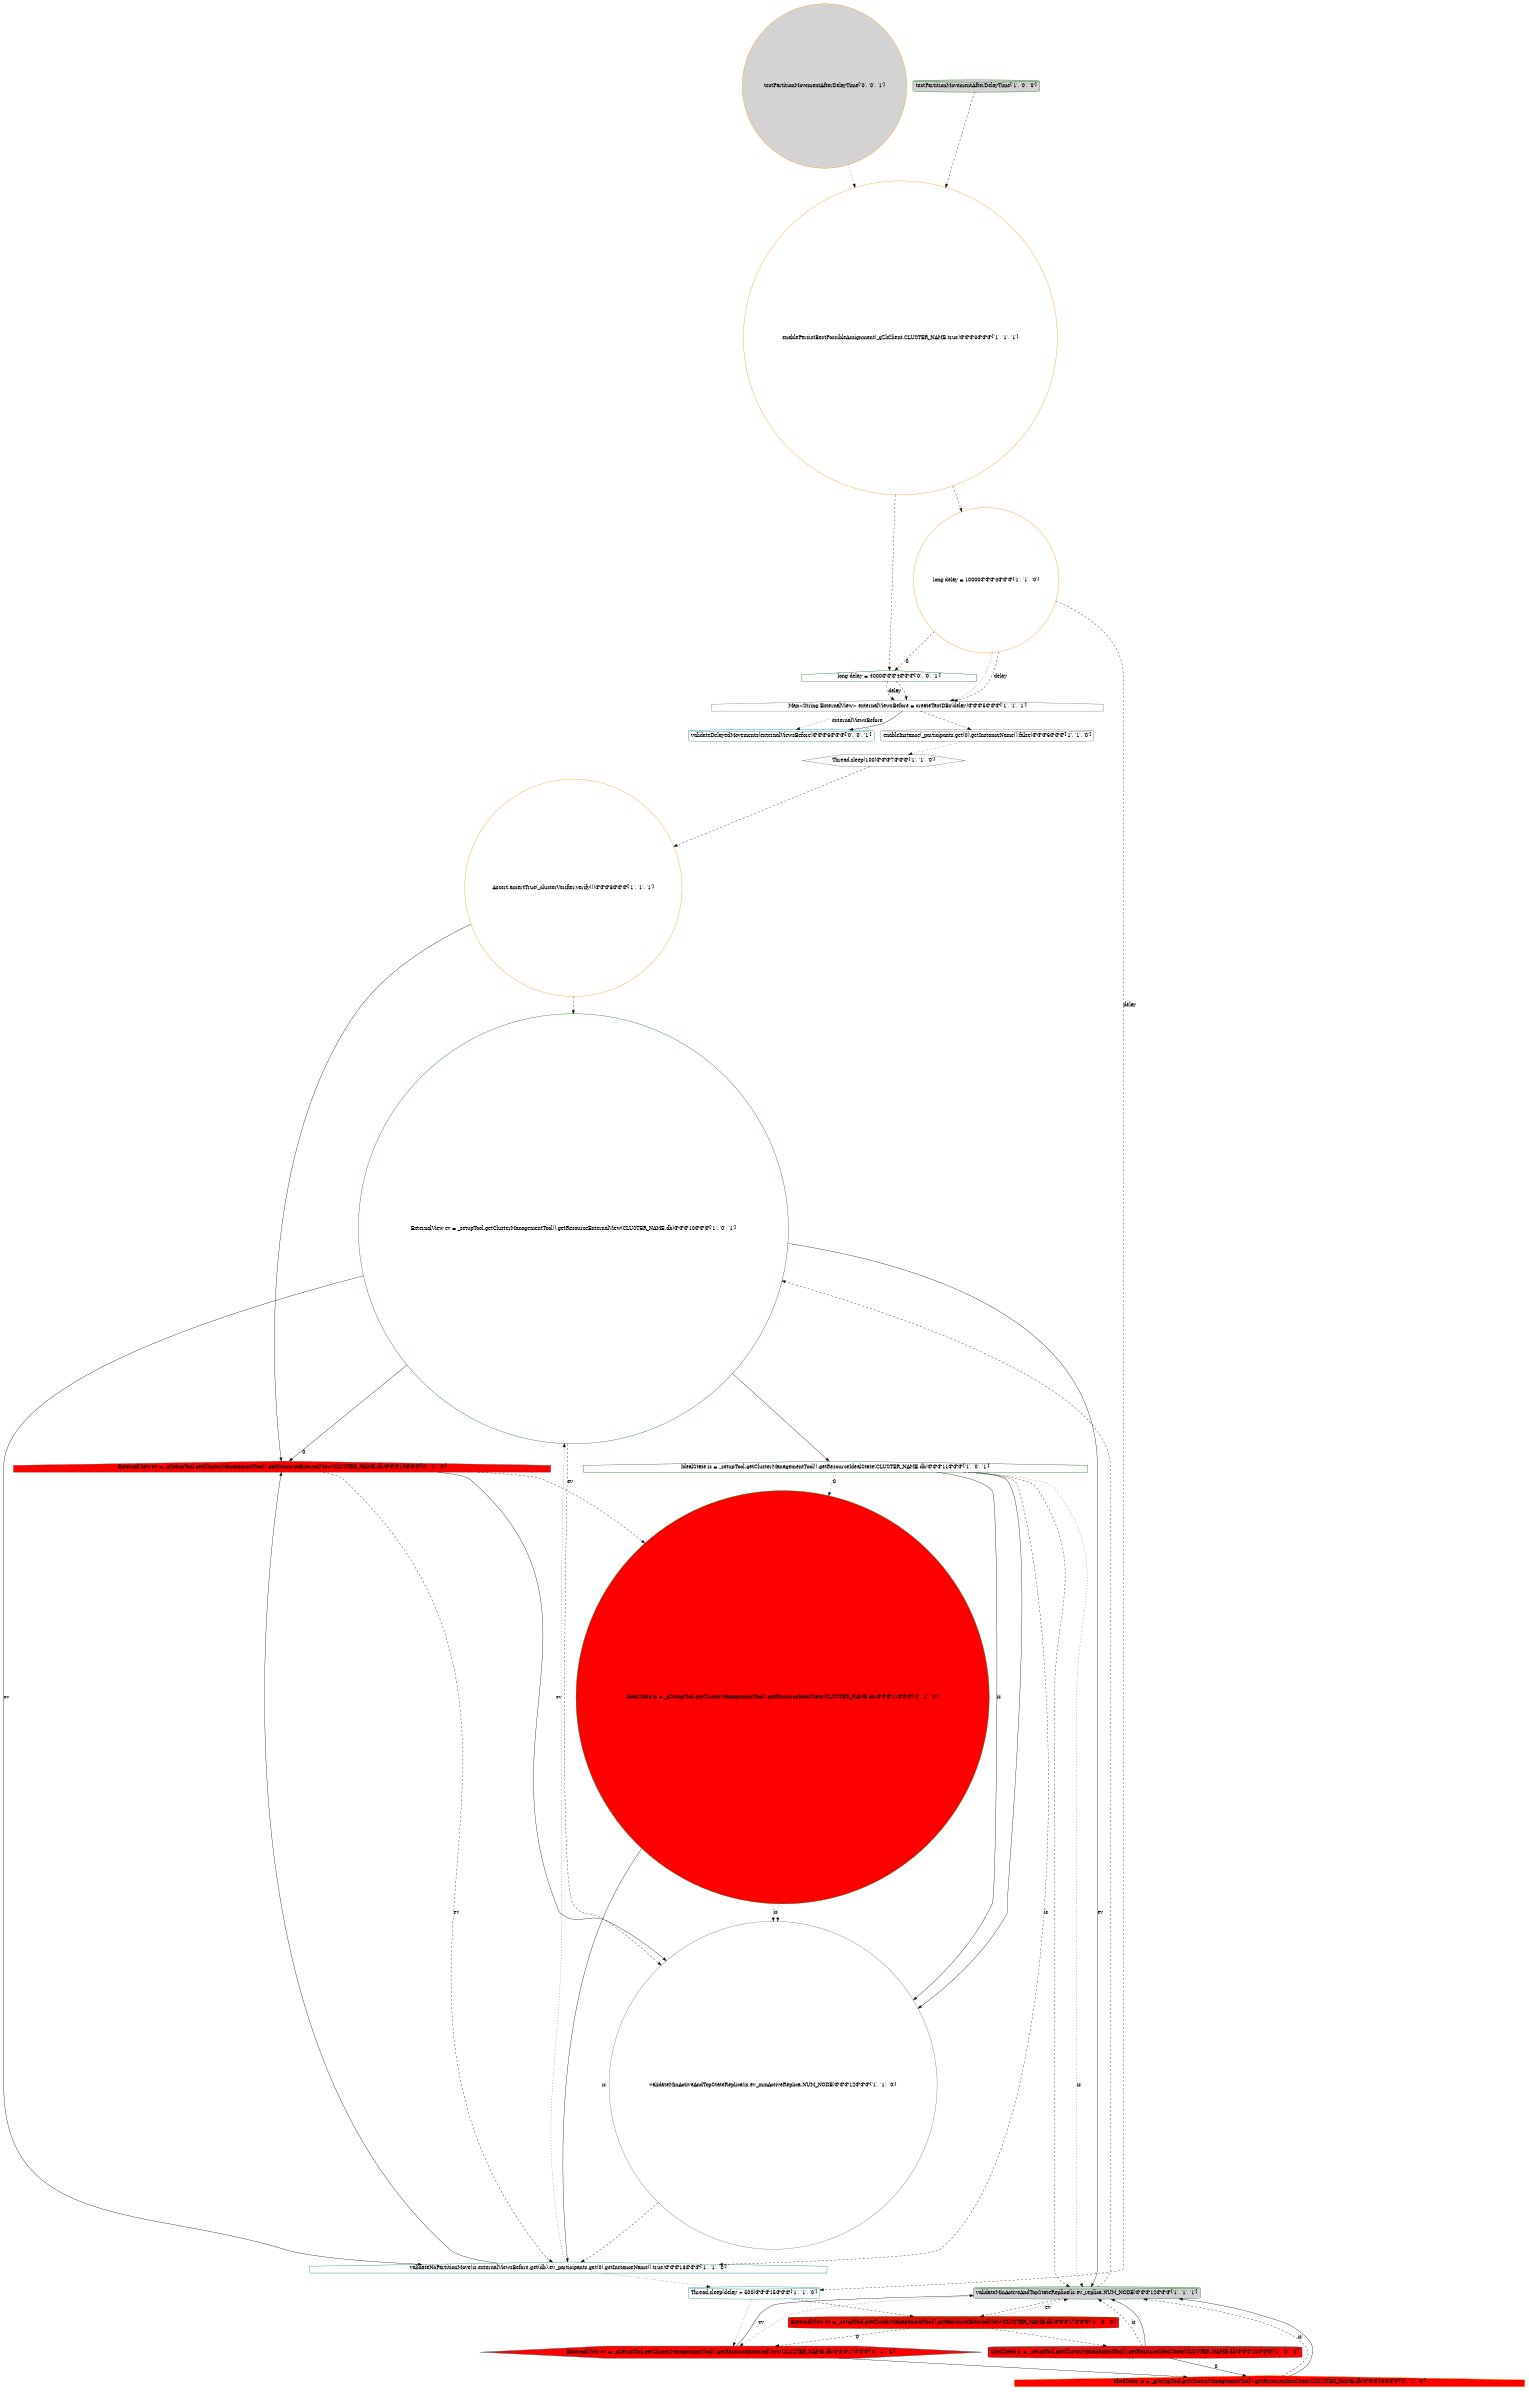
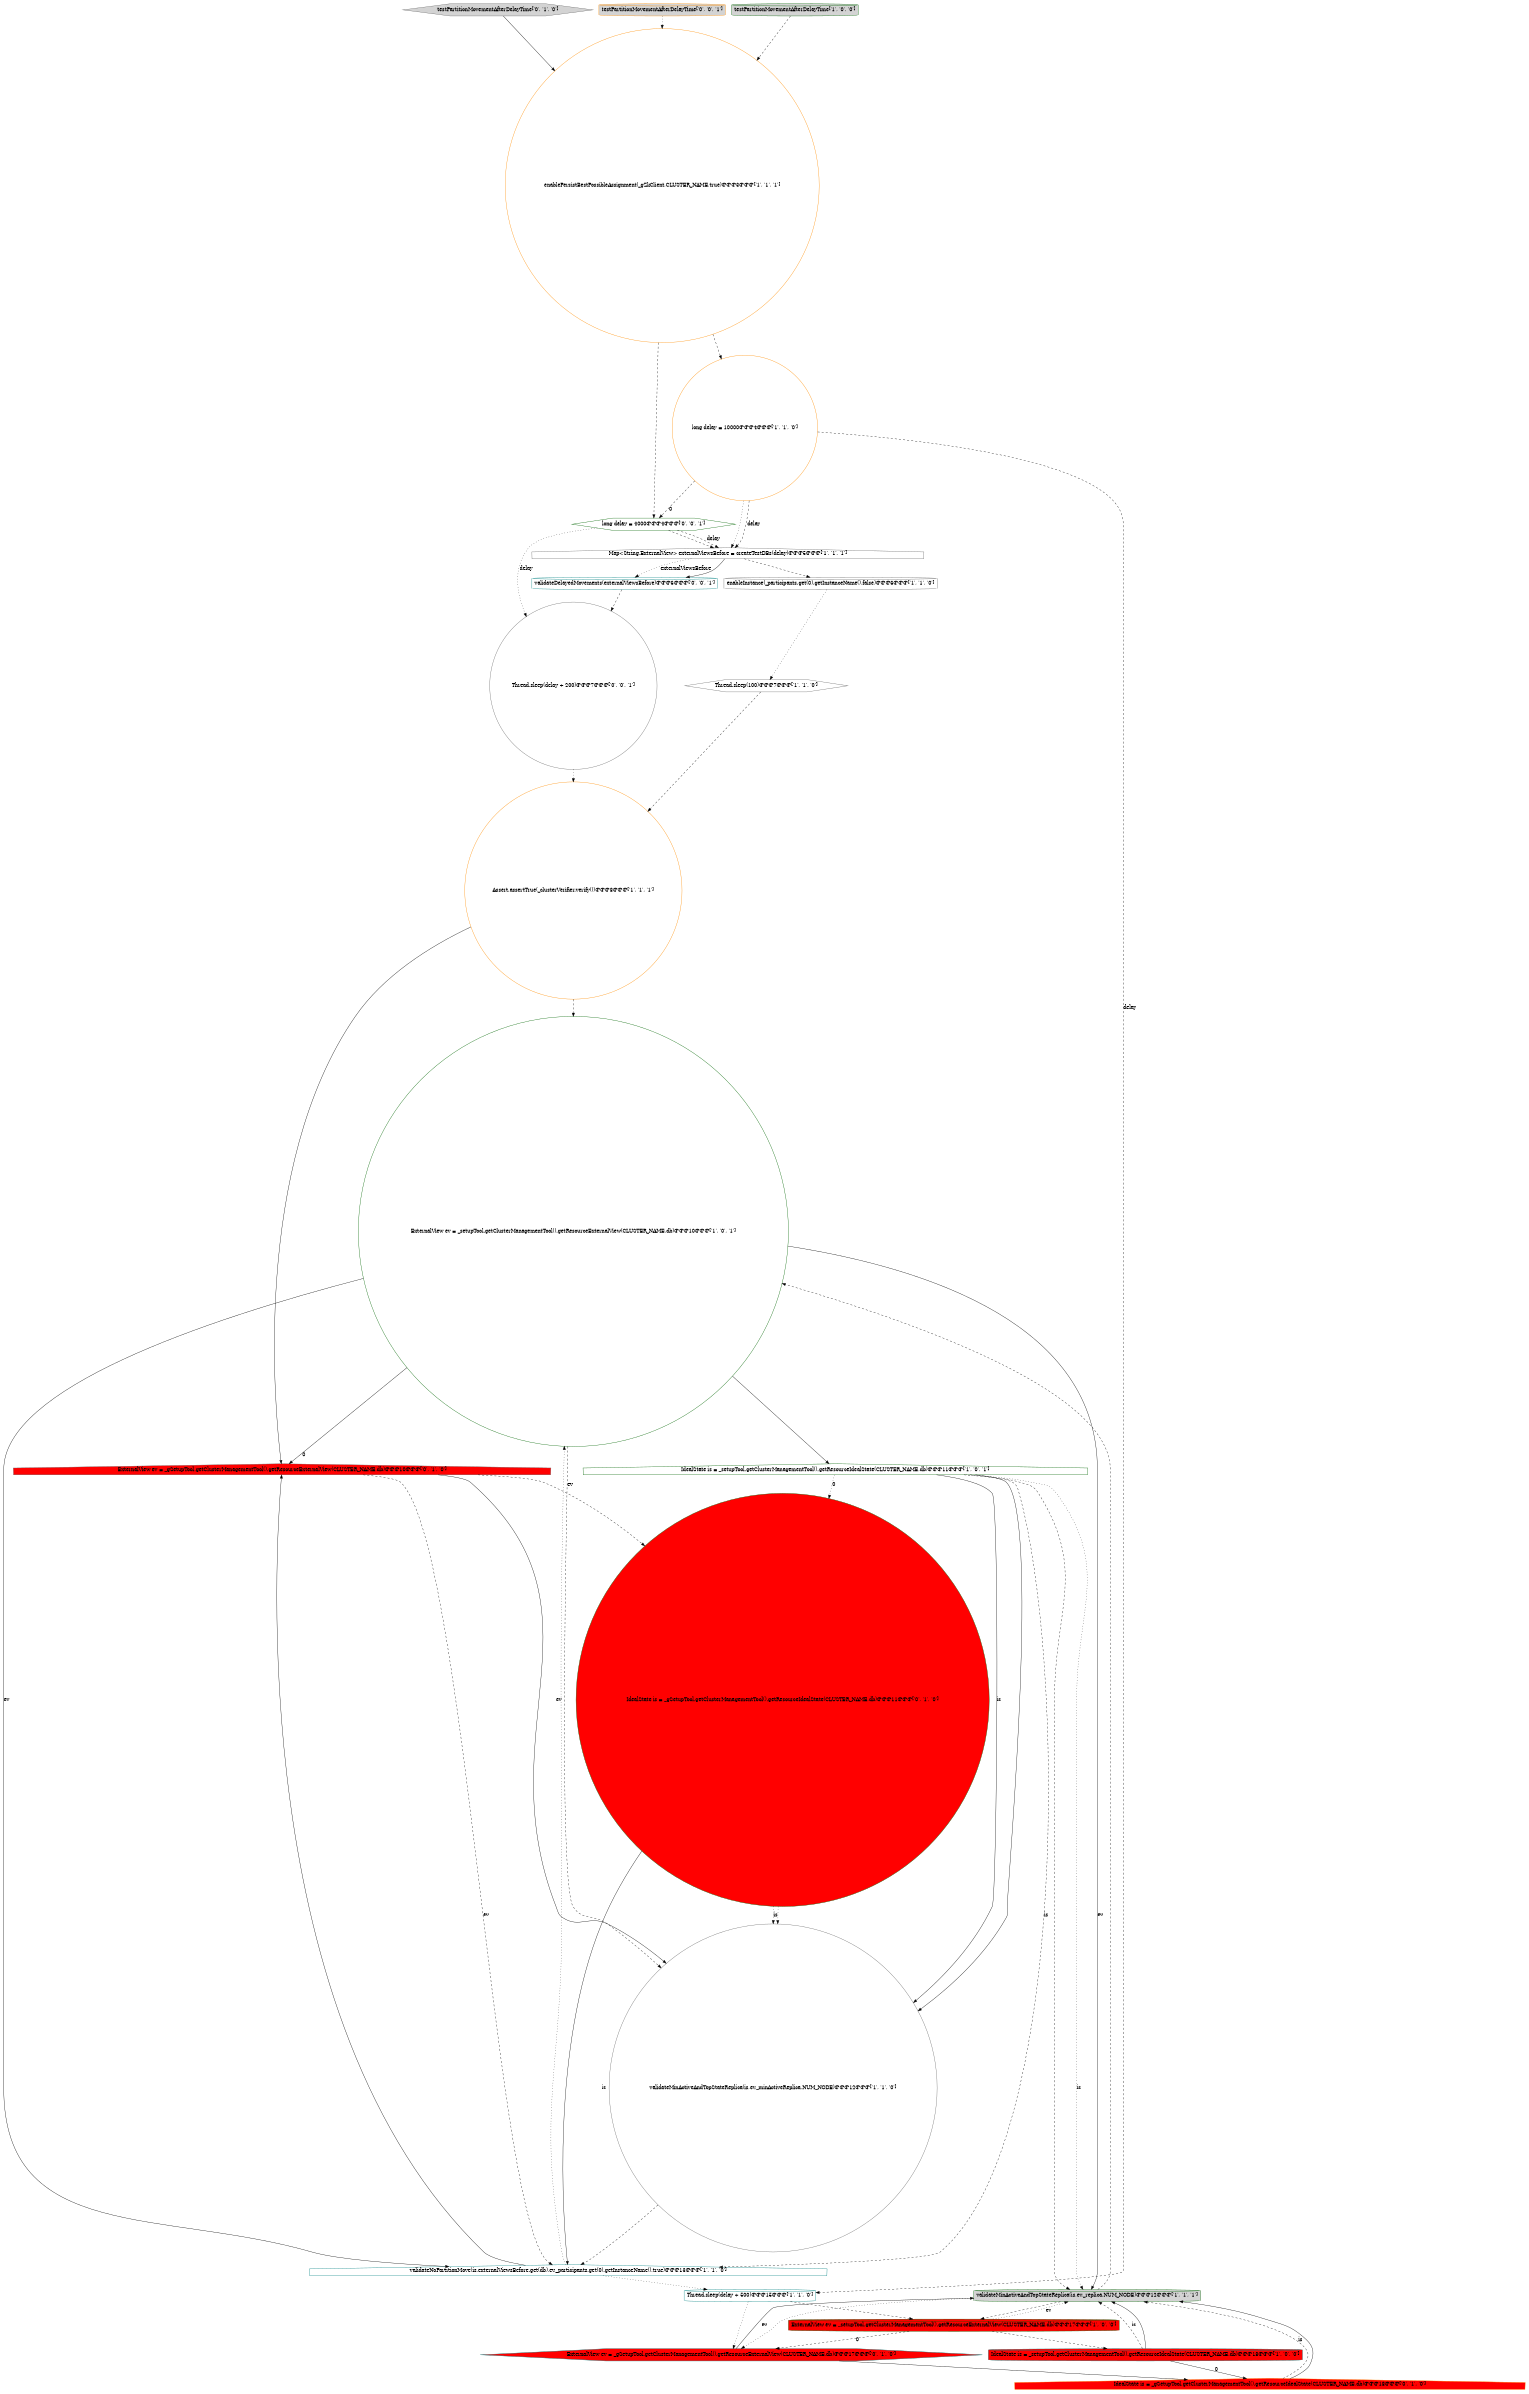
node "testPartitionMovementAfterDelayTime['0', '1', '0']": added
node "testPartitionMovementAfterDelayTime['0', '0', '1']": shape circle -> cylinder
node "long delay = 4000@@@4@@@['0', '0', '1']": shape house -> hexagon
node "Thread.sleep(delay + 200)@@@7@@@['0', '0', '1']": added
